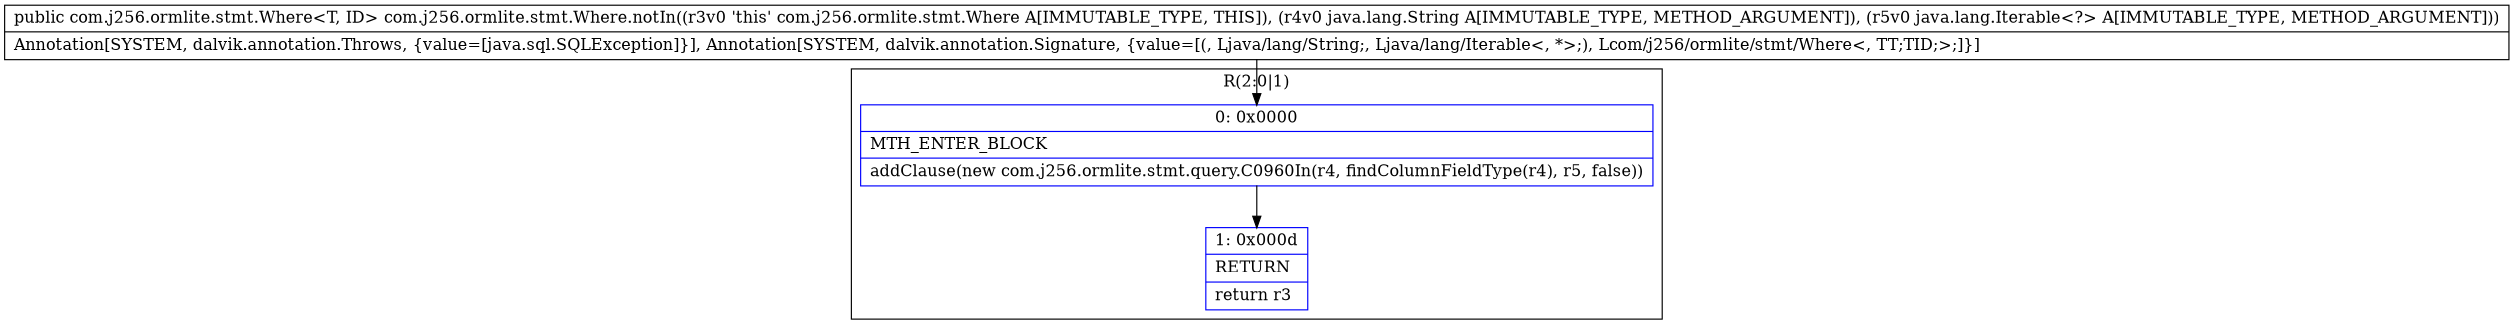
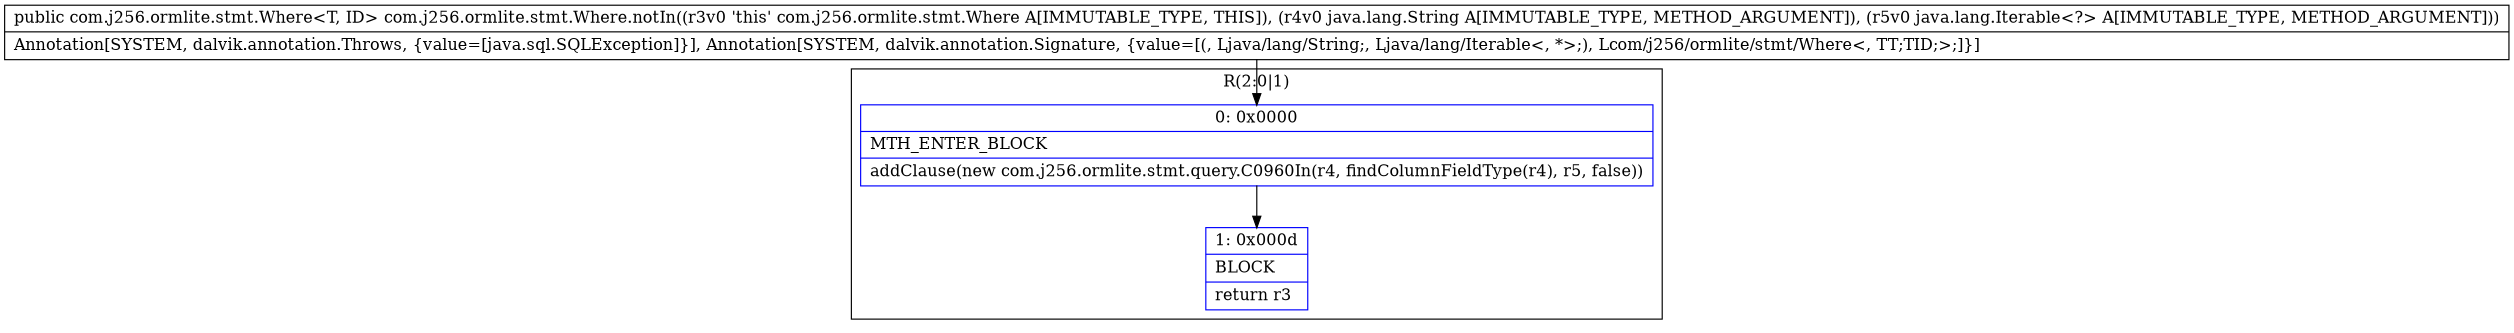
node "1: 0x000d": text "RETURN" -> "BLOCK"
